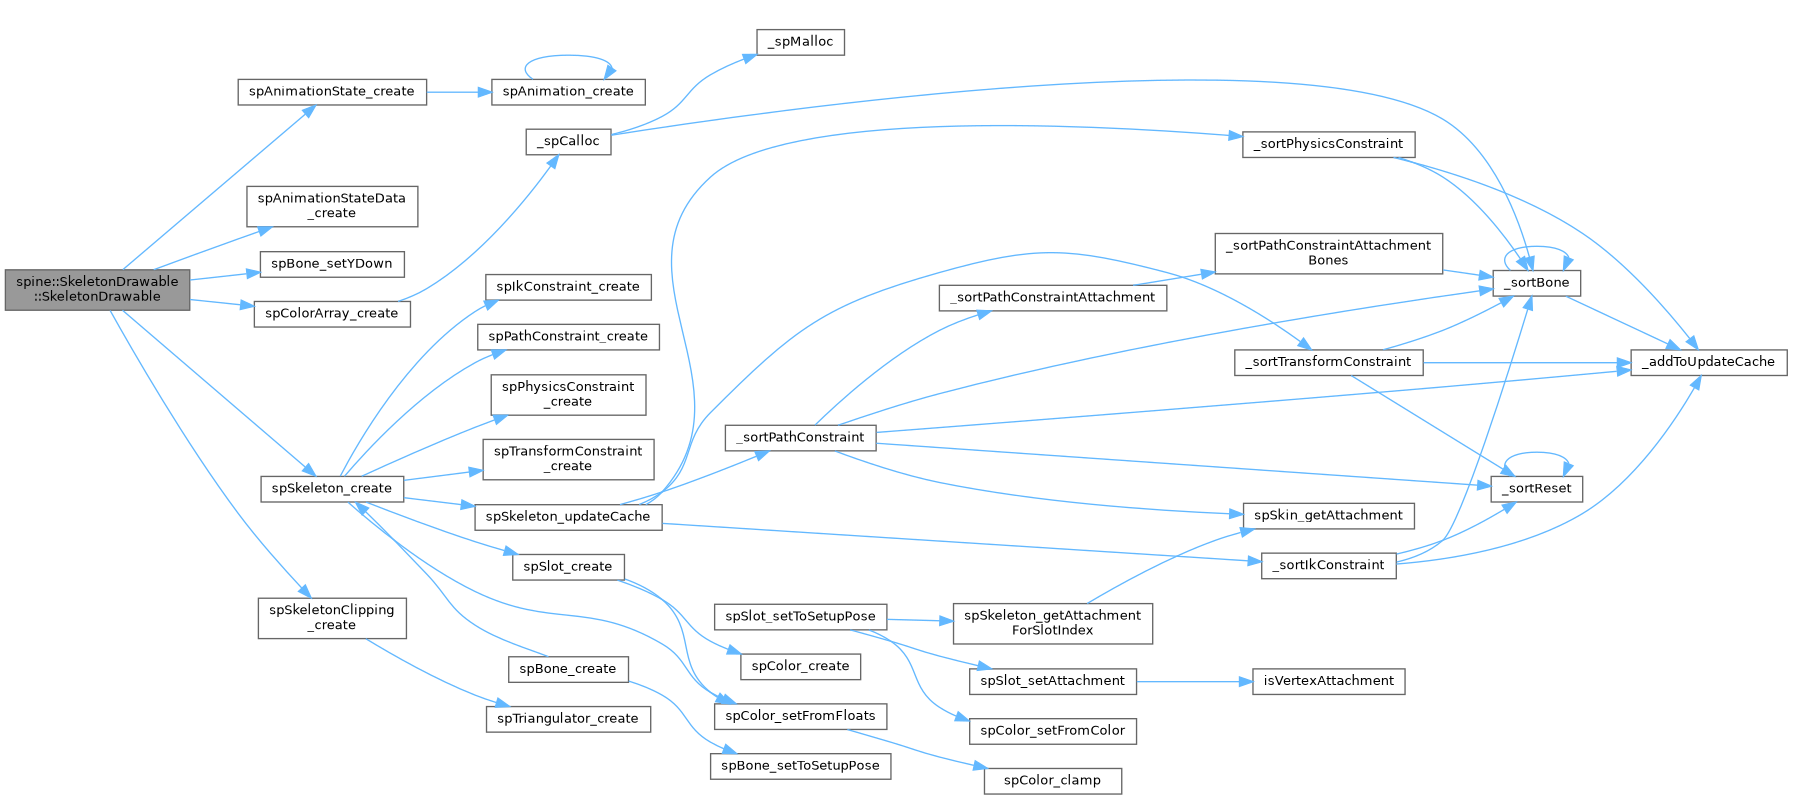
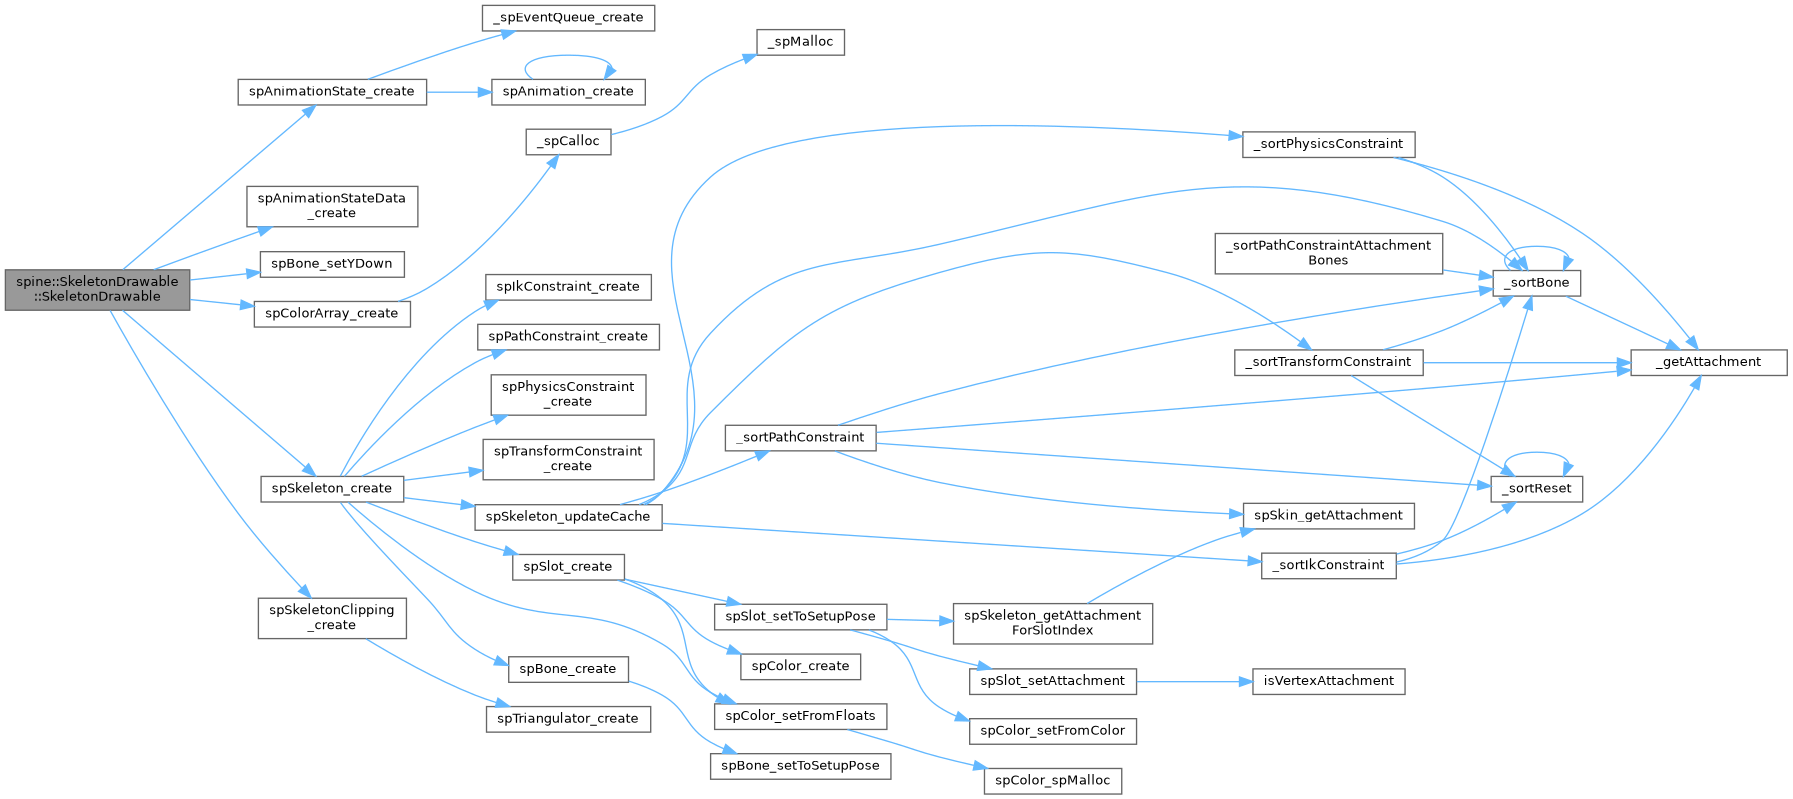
node "_spEventQueue_create": added
edge "_spCalloc" -> "_sortBone": now "spSkeleton_updateCache" -> "_sortBone"
node "_sortPathConstraintAttachment": removed
node "_addToUpdateCache": label "_addToUpdateCache" -> "_getAttachment"
edge "spSlot_create" -> "spSlot_setToSetupPose": added
edge "spBone_create" -> "spSkeleton_create": reversed
node "spColor_clamp": label "spColor_clamp" -> "spColor_spMalloc"
